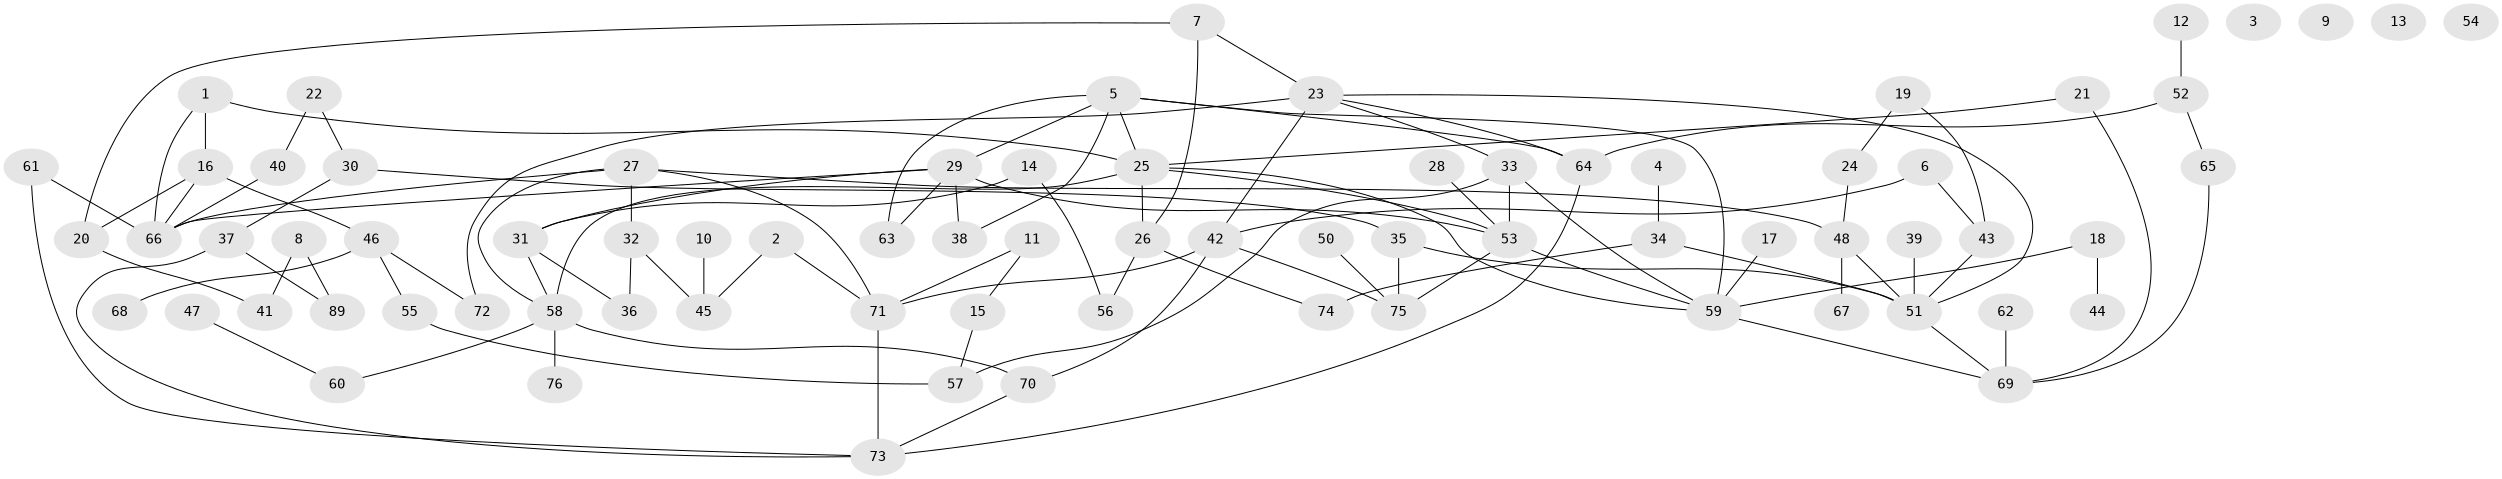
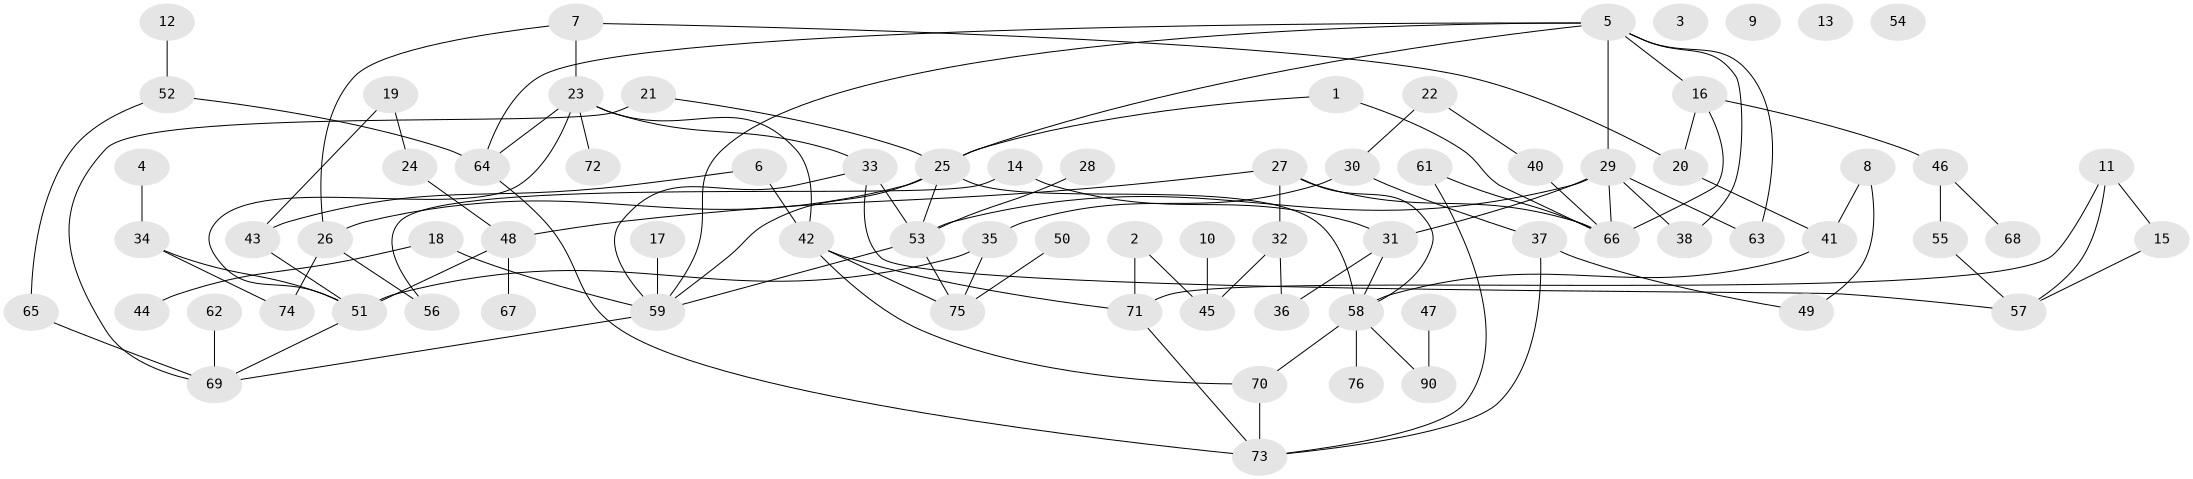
edge "1" -- "16": now "5" -- "16"
edge "27" -- "71": removed
node "39": removed
edge "11" -- "57": added
edge "46" -- "72": removed
edge "41" -- "58": added
node "89": label "89" -> "49"
node "60": label "60" -> "90"
